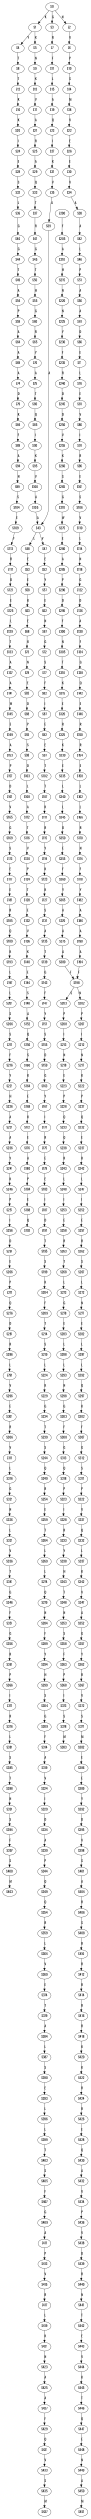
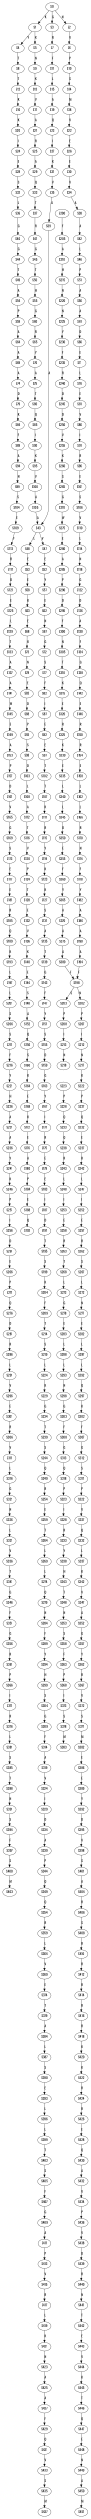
edge "S218" -> "S223": removed, label "E"
node "S791": label "S791" -> "S291"
